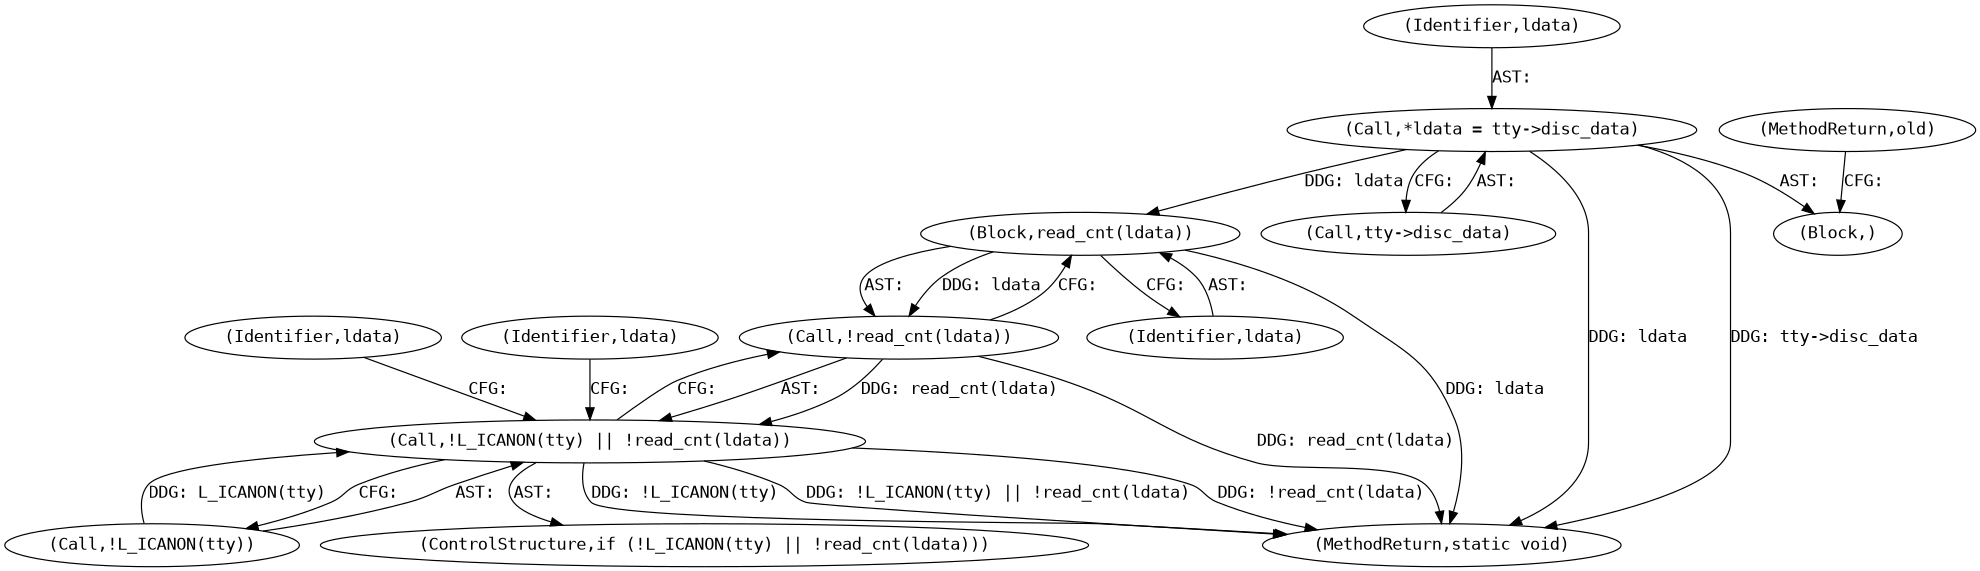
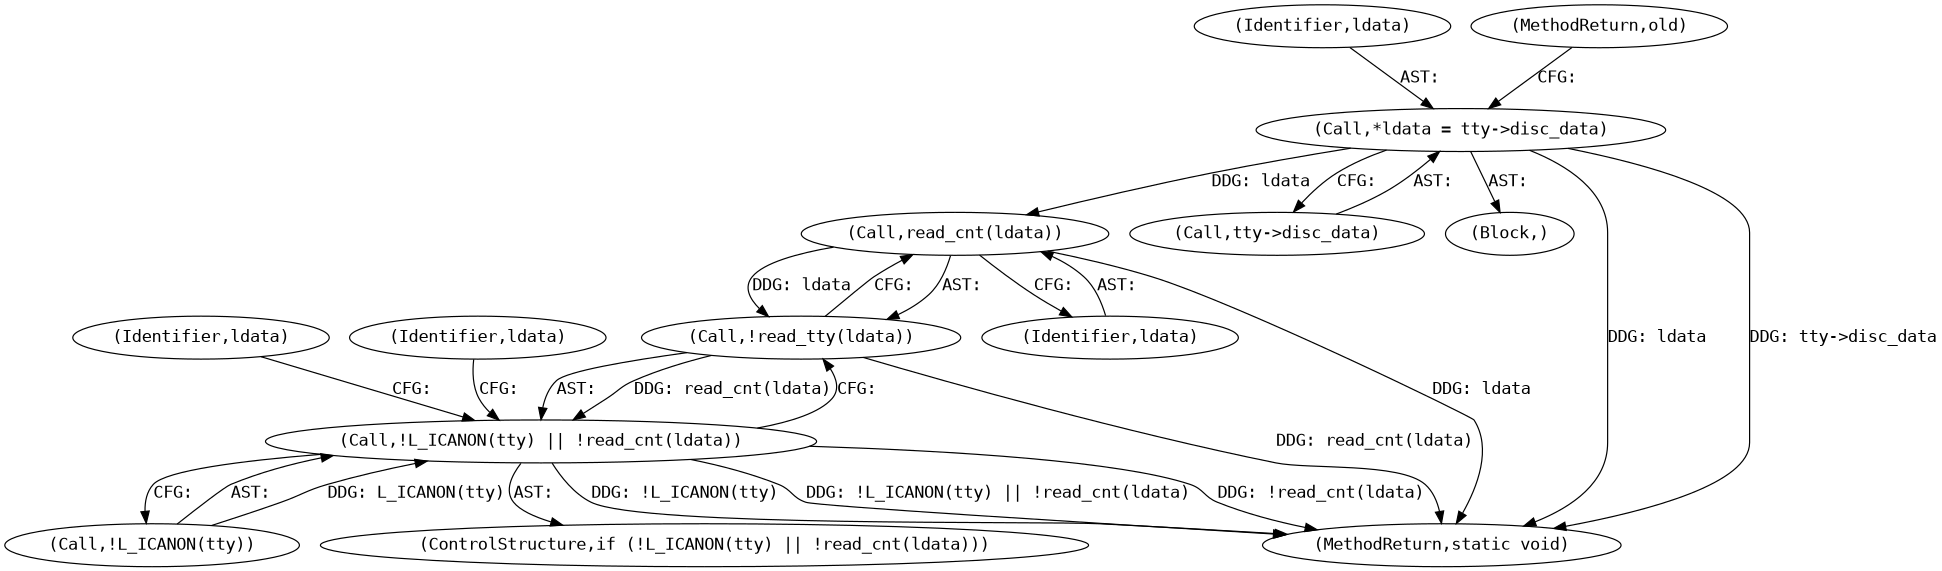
edge "(MethodReturn,old)" -> "(Block,)": now "(MethodReturn,old)" -> "(Call,*ldata = tty->disc_data)"
node "(Block,read_cnt(ldata))": label "(Block,read_cnt(ldata))" -> "(Call,read_cnt(ldata))"
node "(Call,!read_cnt(ldata))": label "(Call,!read_cnt(ldata))" -> "(Call,!read_tty(ldata))"
